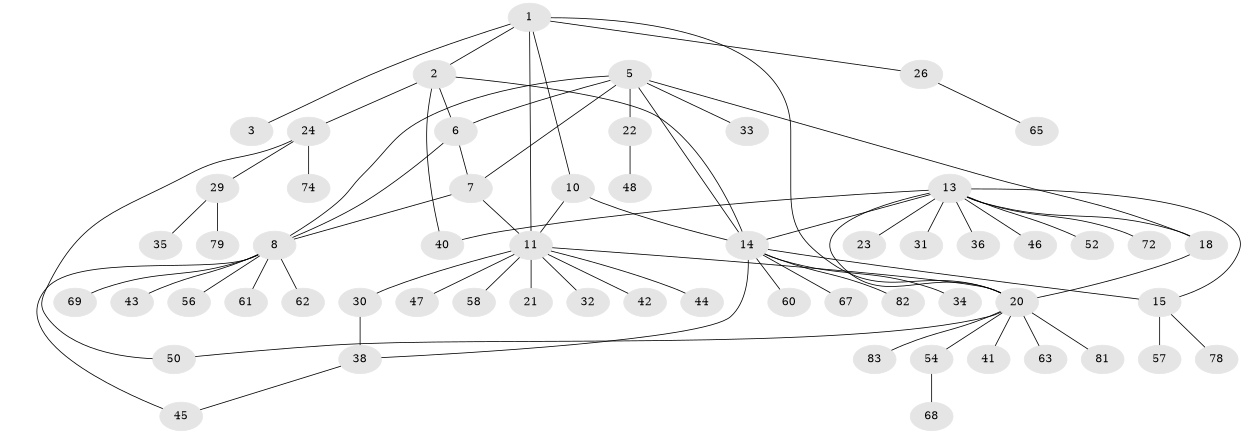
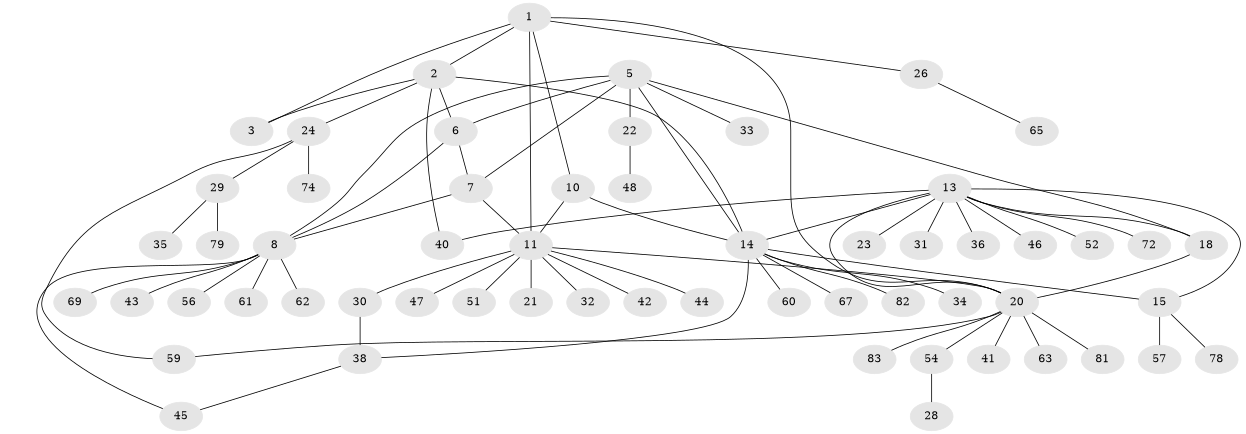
edge "2" -- "3": added
node "58": label "58" -> "51"
node "50": label "50" -> "59"
node "68": label "68" -> "28"
